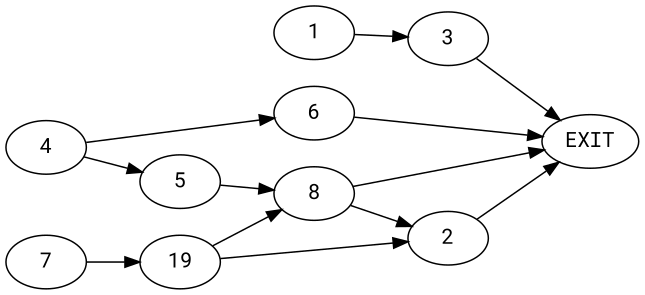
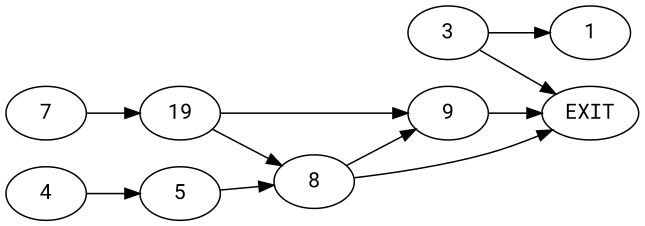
edge "1" -> "3": reversed
node "6": removed
node "2": label "2" -> "9"
